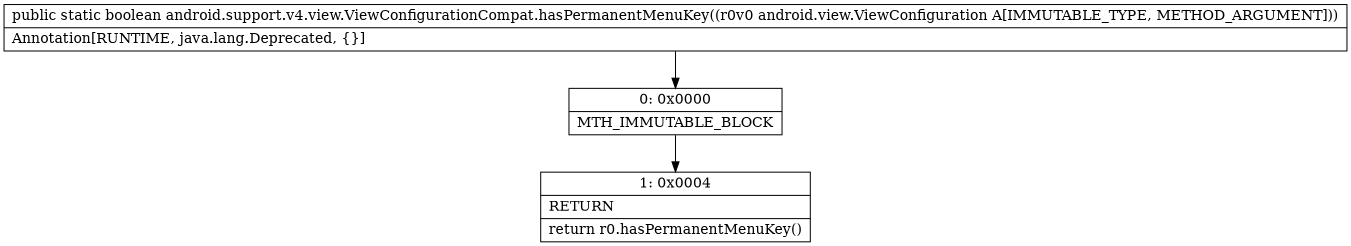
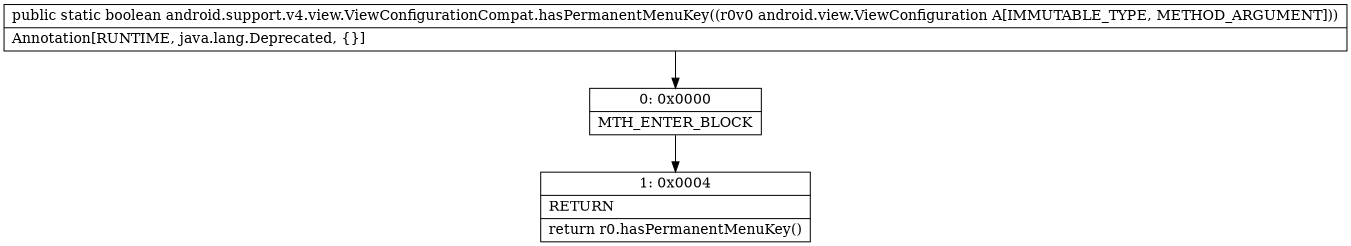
node "0: 0x0000": text "MTH_IMMUTABLE_BLOCK" -> "MTH_ENTER_BLOCK"
